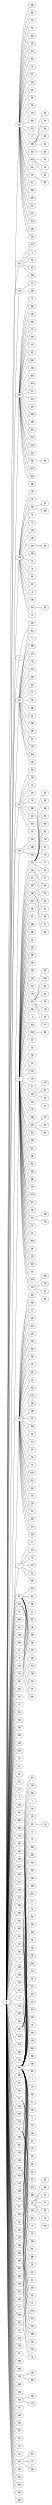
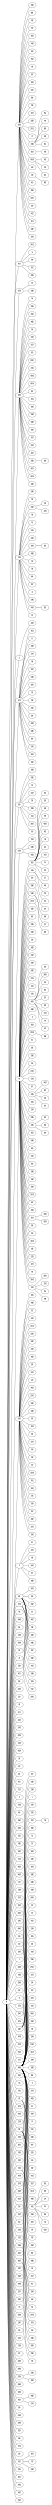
node "333": added
node "456": added
